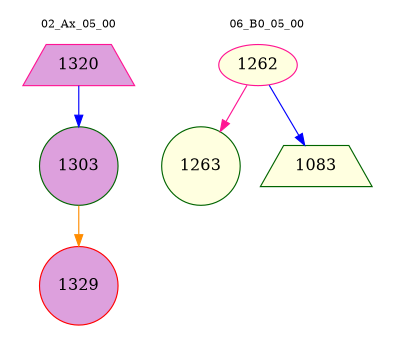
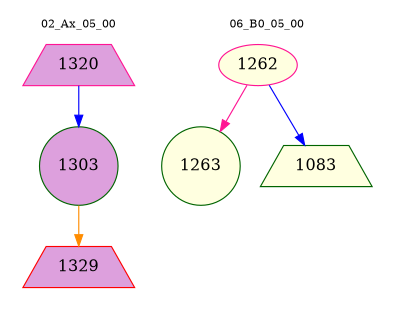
node "1329": shape circle -> trapezium
